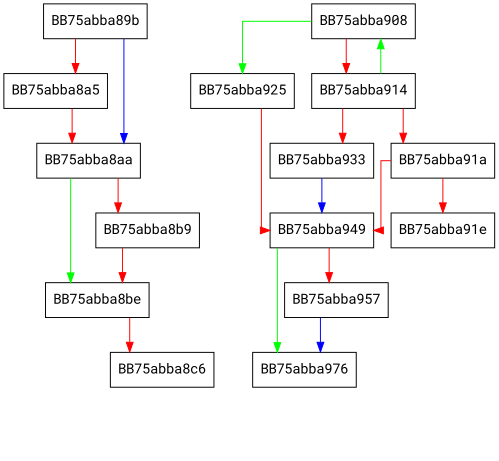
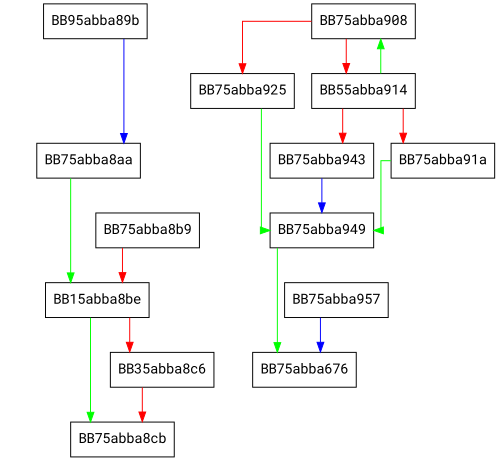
node "BB75abba89b": label "BB75abba89b" -> "BB95abba89b"
edge "BB75abba908" -> "BB75abba925": color green -> red
node "BB75abba8a5": removed
node "BB75abba914": label "BB75abba914" -> "BB55abba914"
node "BB75abba933": label "BB75abba933" -> "BB75abba943"
edge "BB75abba925" -> "BB75abba949": color red -> green
edge "BB75abba8aa" -> "BB75abba8b9": removed
edge "BB75abba91a" -> "BB75abba949": color red -> green
node "BB75abba91e": removed
edge "BB75abba949" -> "BB75abba957": removed
node "BB75abba8be": label "BB75abba8be" -> "BB15abba8be"
node "BB75abba8c6": label "BB75abba8c6" -> "BB35abba8c6"
node "BB75abba976": label "BB75abba976" -> "BB75abba676"
node "BB75abba8cb": added
